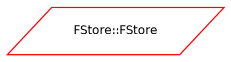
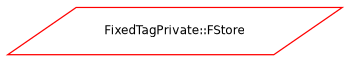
node "FStore::FStore": label "FStore::FStore" -> "FixedTagPrivate::FStore"
